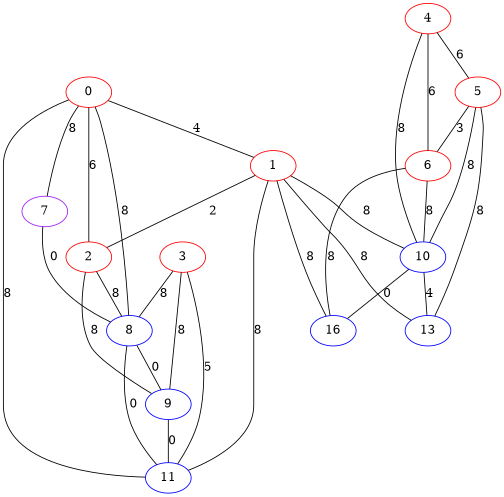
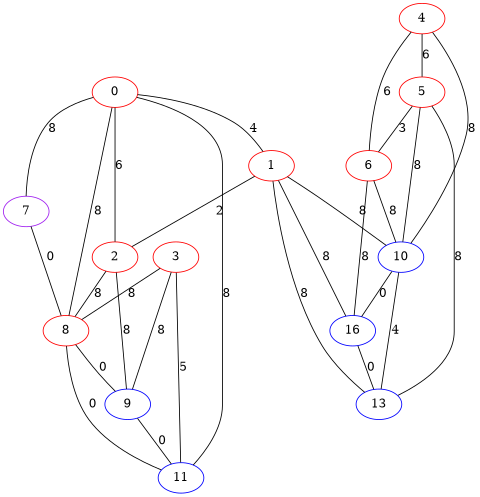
node "8": color blue -> red
edge "1" -- "11": removed, label "8"
edge "16" -- "13": added, label "0"
